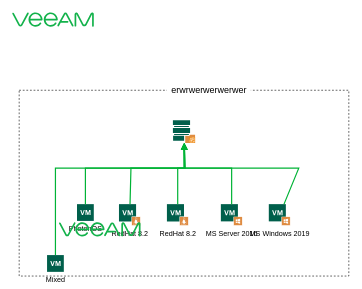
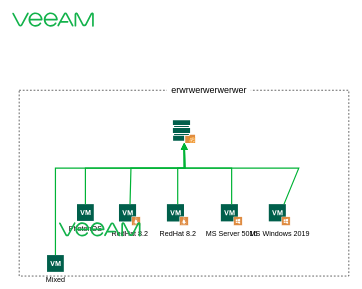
node "MS Server 2016": label "MS Server 2016" -> "MS Server 5016"
